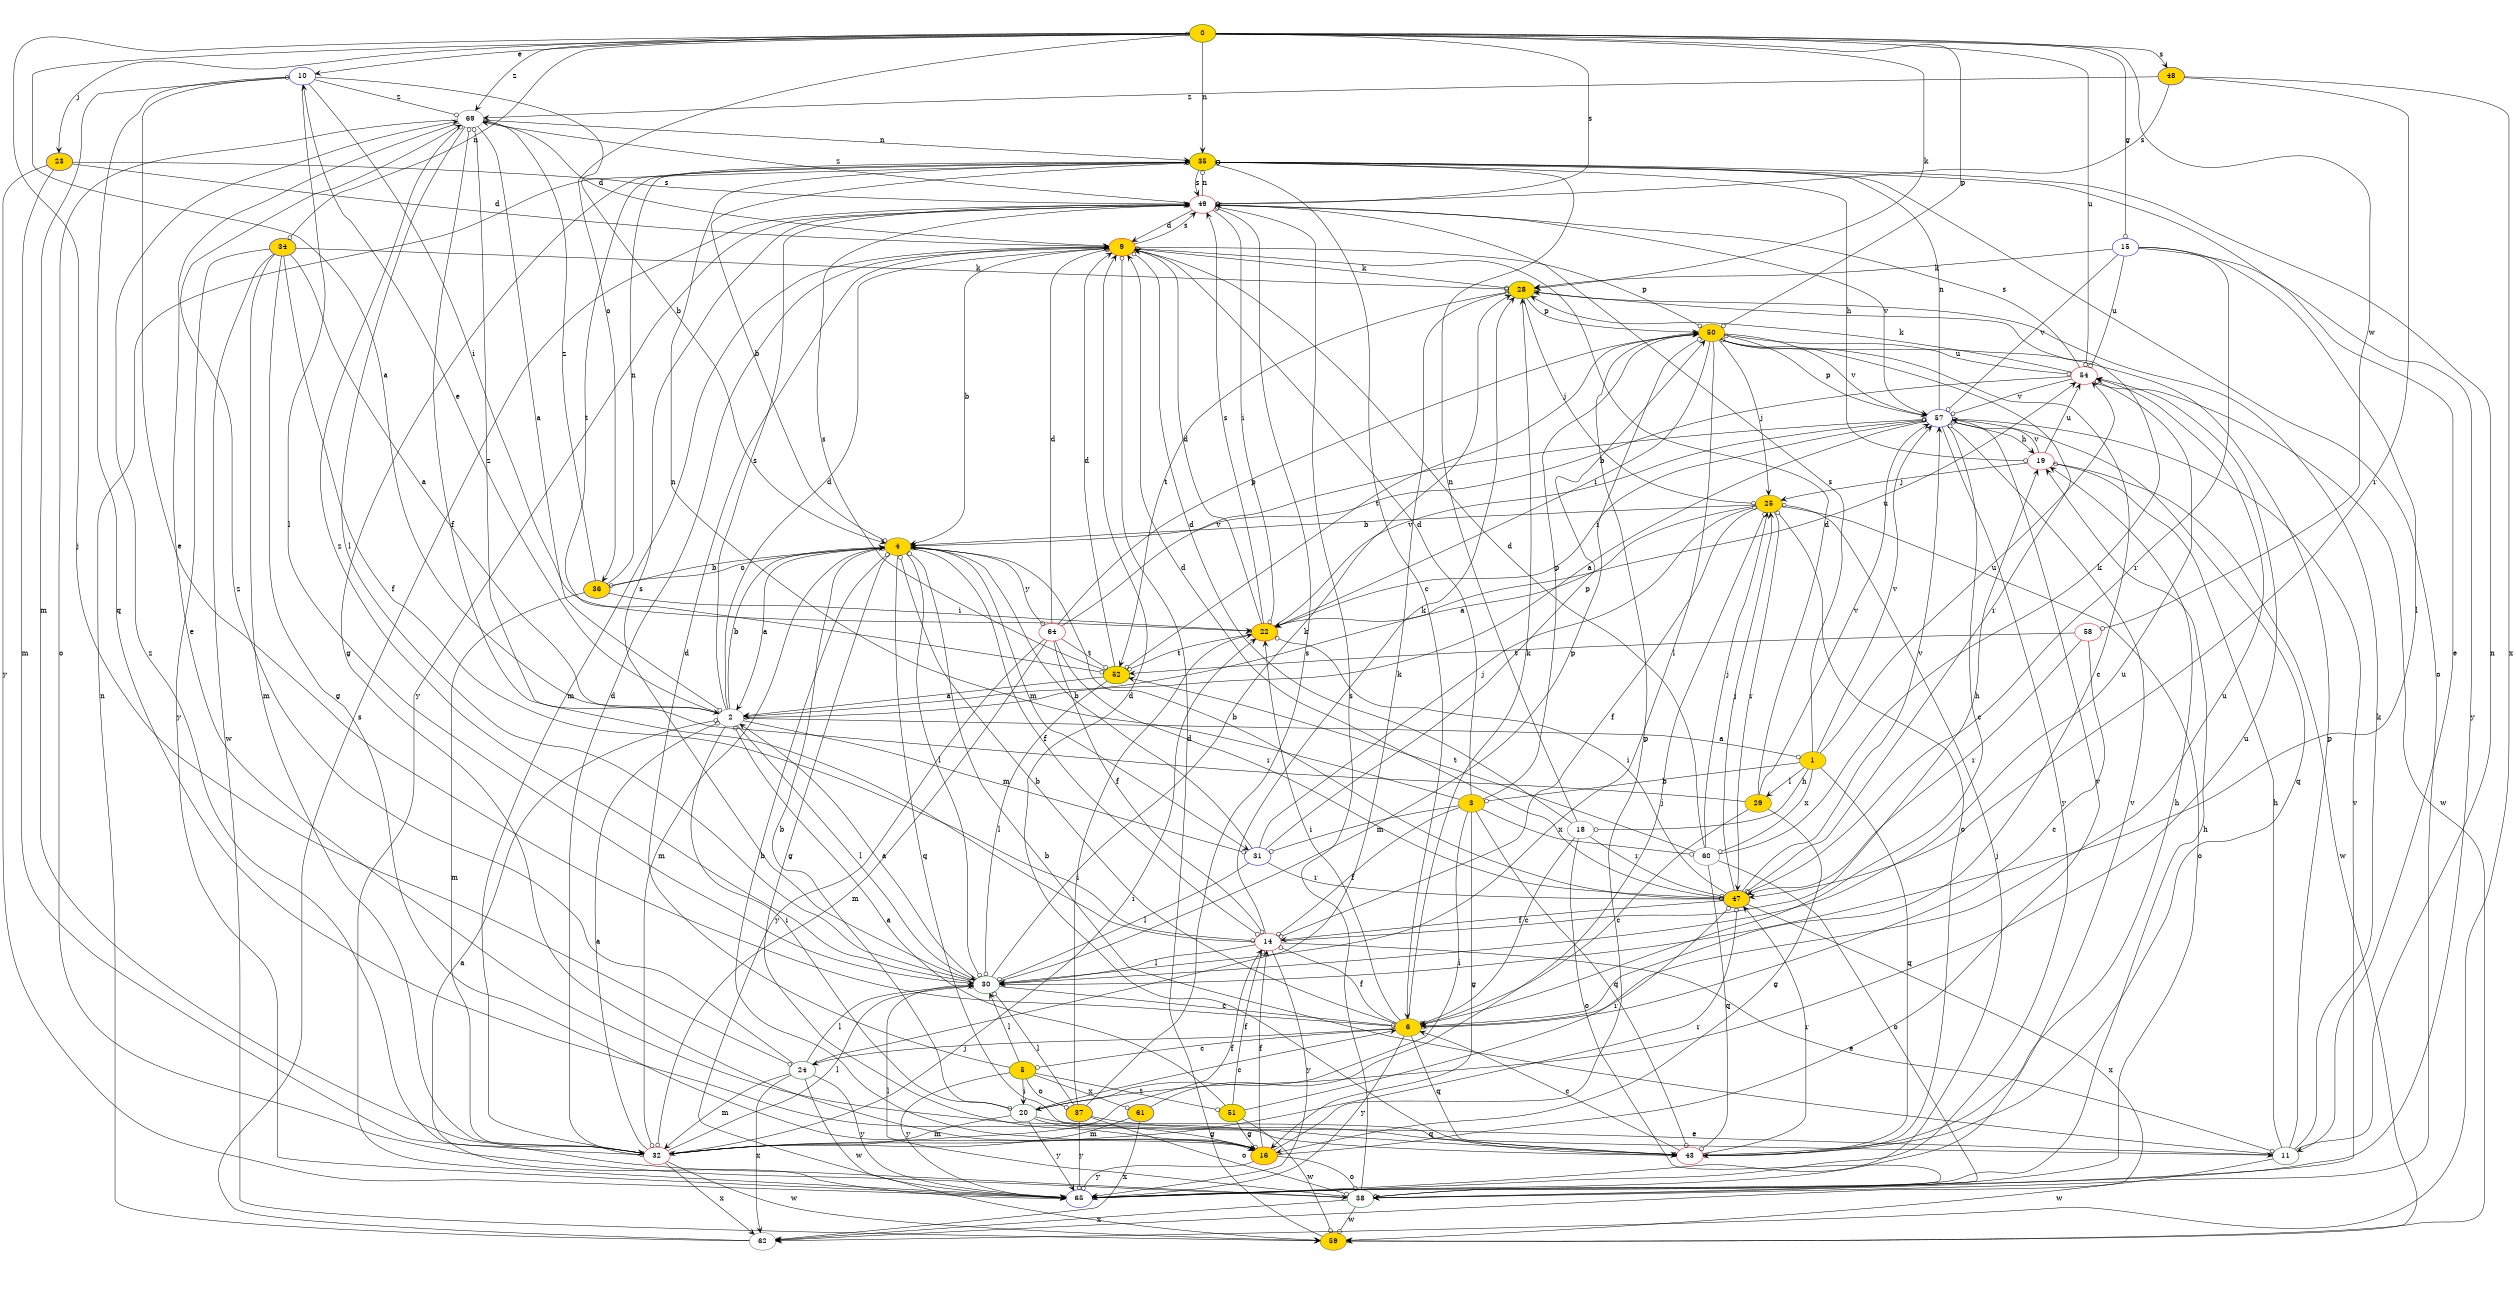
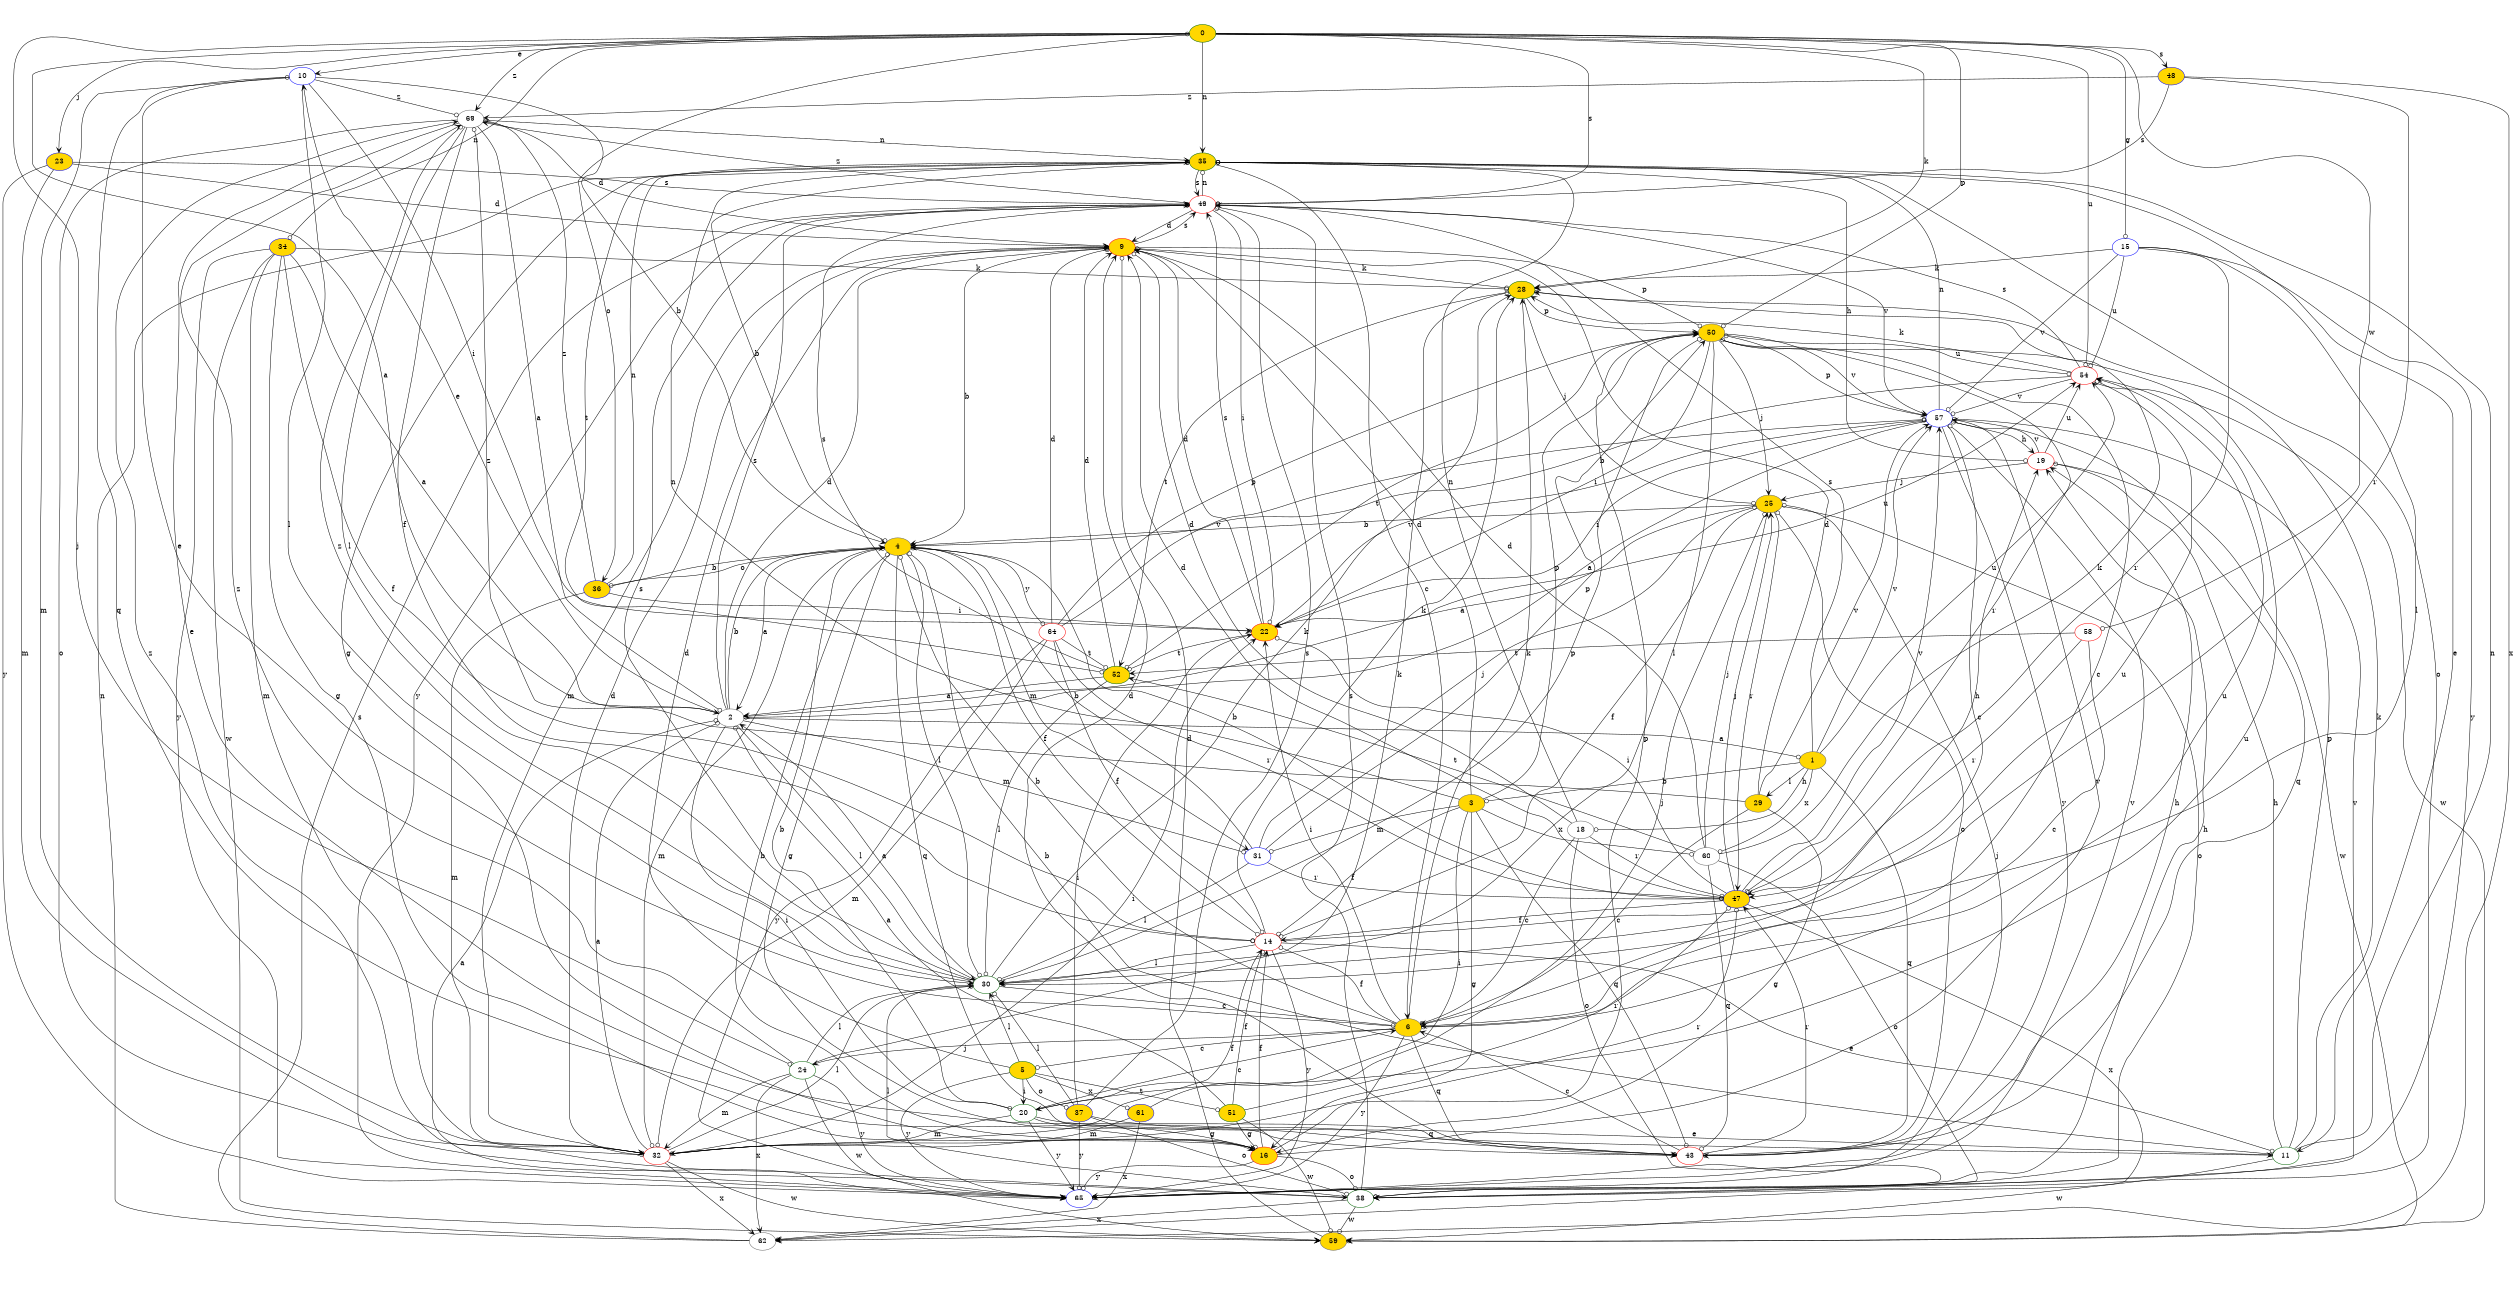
edge "14" -> "69": reversed
